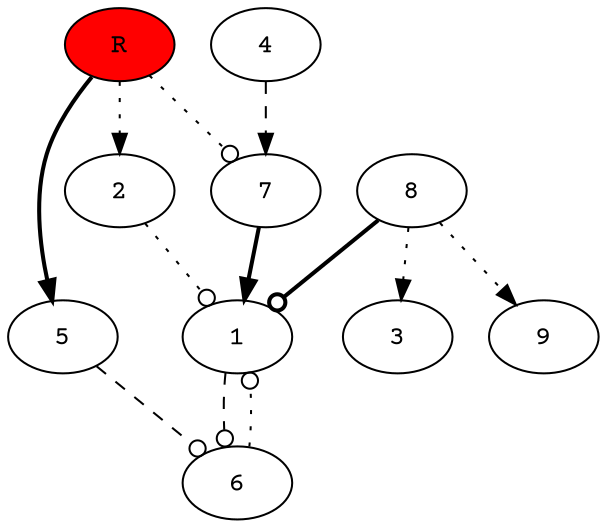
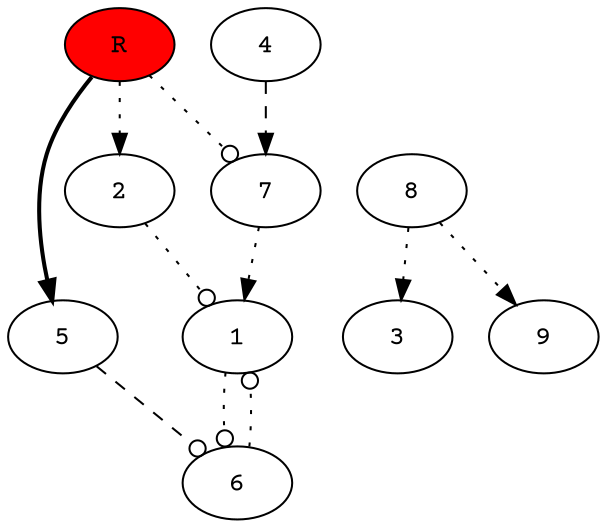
edge "7" -> "1": style bold -> dotted
edge "8" -> "1": removed
edge "1" -> "6": style dashed -> dotted
